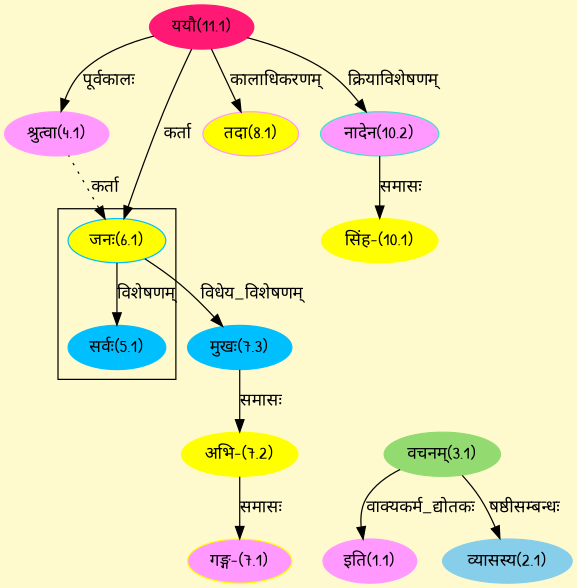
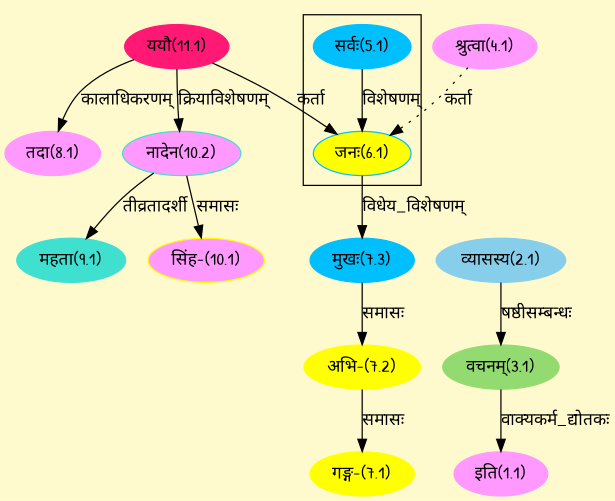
edge "ययौ(11.1)" -> "श्रुत्वा(4.1)": removed, label "पूर्वकालः"
node "तदा(8.1)": fillcolor #ffff00 -> #ff99ff
node "सिंह-(10.1)": fillcolor #ffff00 -> #ff99ff
node "महता(9.1)": added
edge "जनः(6.1)" -> "सर्वः(5.1)": reversed
edge "वचनम्(3.1)" -> "व्यासस्य(2.1)": reversed
node "गङ्ग-(7.1)": fillcolor #ff99ff -> #ffff00
